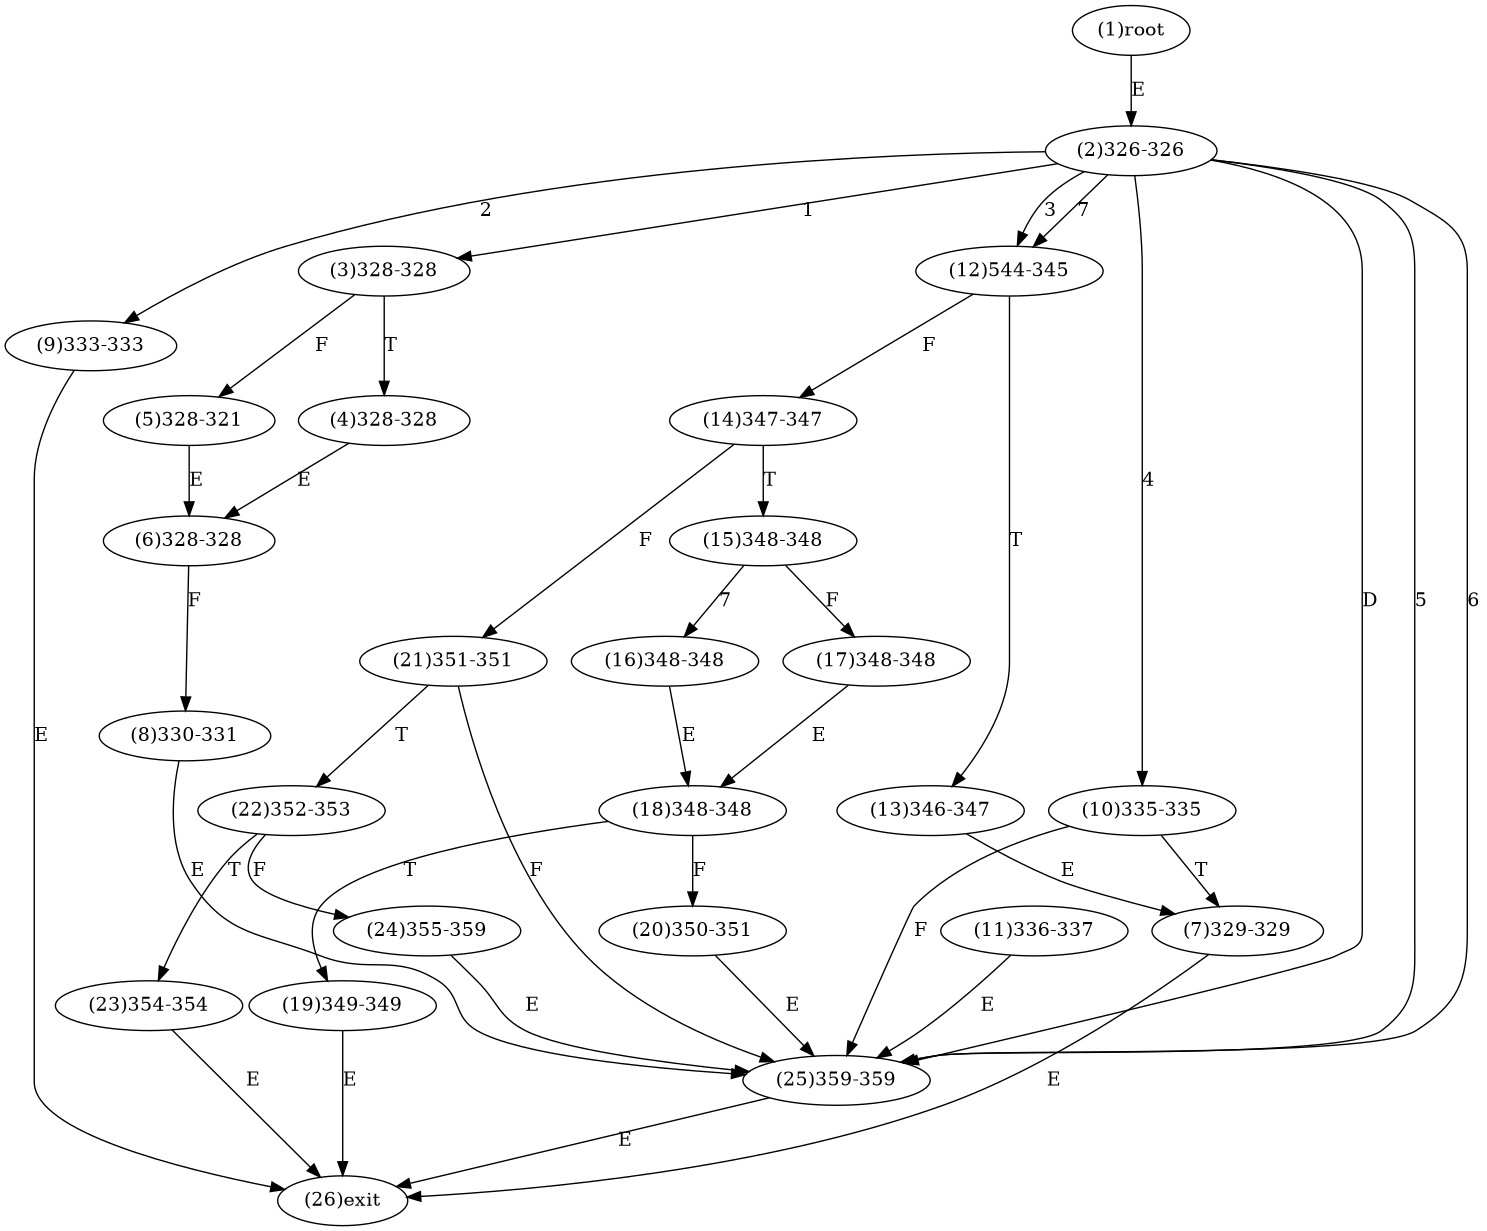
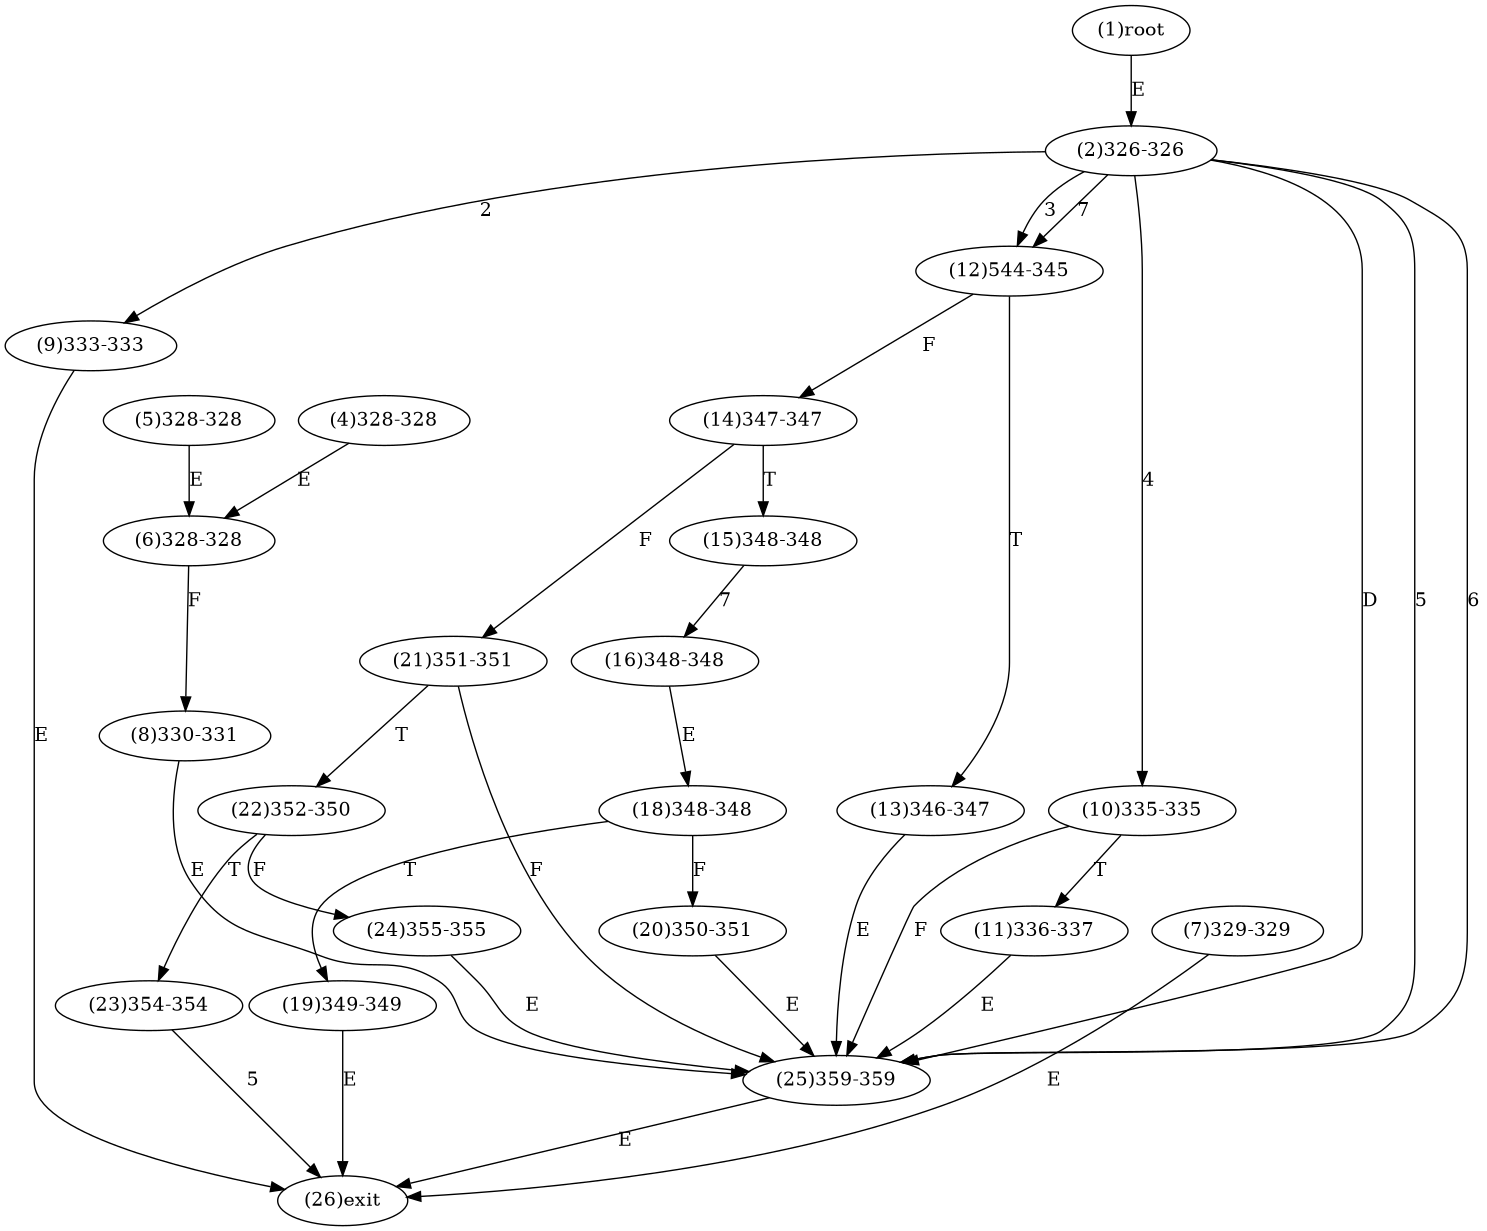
node "(3)328-328": removed
node "(5)328-321": label "(5)328-321" -> "(5)328-328"
node "(17)348-348": removed
node "(22)352-353": label "(22)352-353" -> "(22)352-350"
edge "(10)335-335" -> "(7)329-329": now "(10)335-335" -> "(11)336-337"
edge "(13)346-347" -> "(7)329-329": now "(13)346-347" -> "(25)359-359"
node "(24)355-359": label "(24)355-359" -> "(24)355-355"
edge "(23)354-354" -> "(26)exit": label "E" -> "5"
